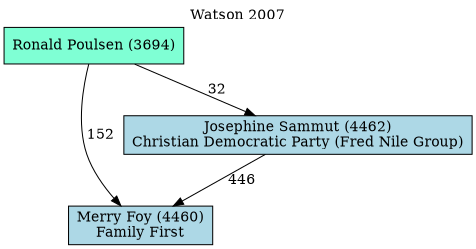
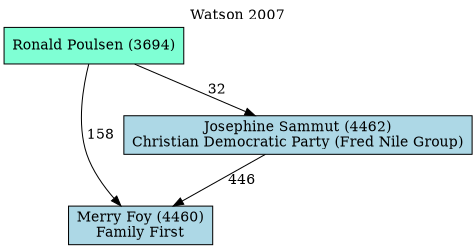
edge "Ronald Poulsen (3694)" -> "Merry Foy (4460) Family First": label "152" -> "158"
